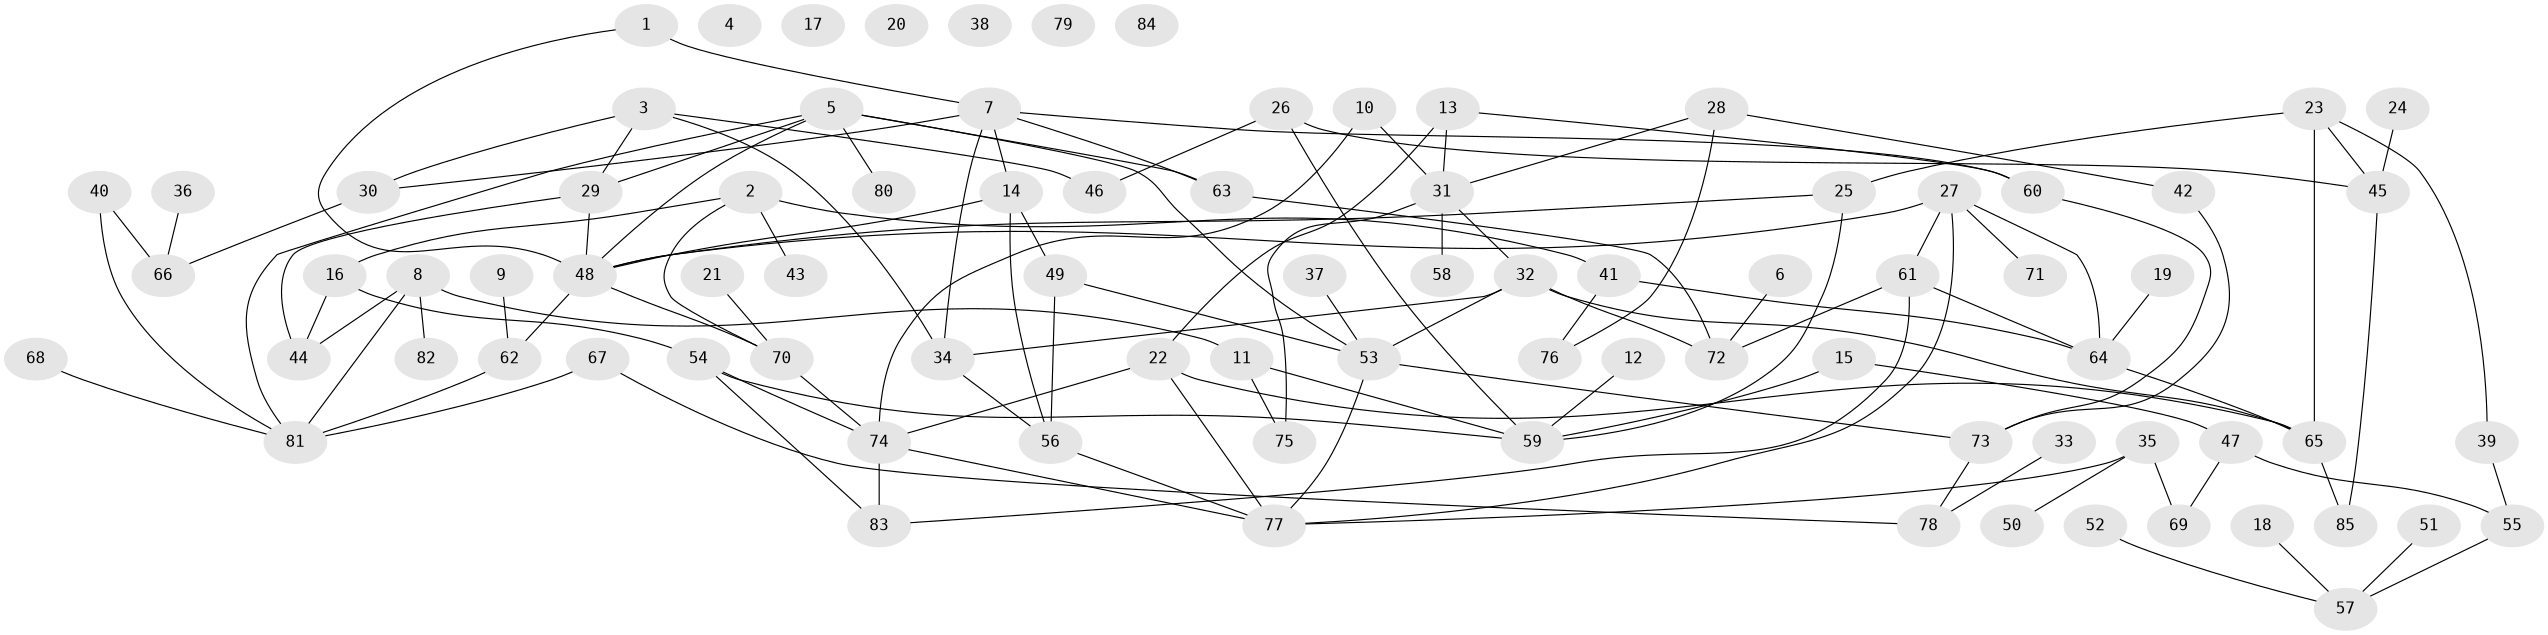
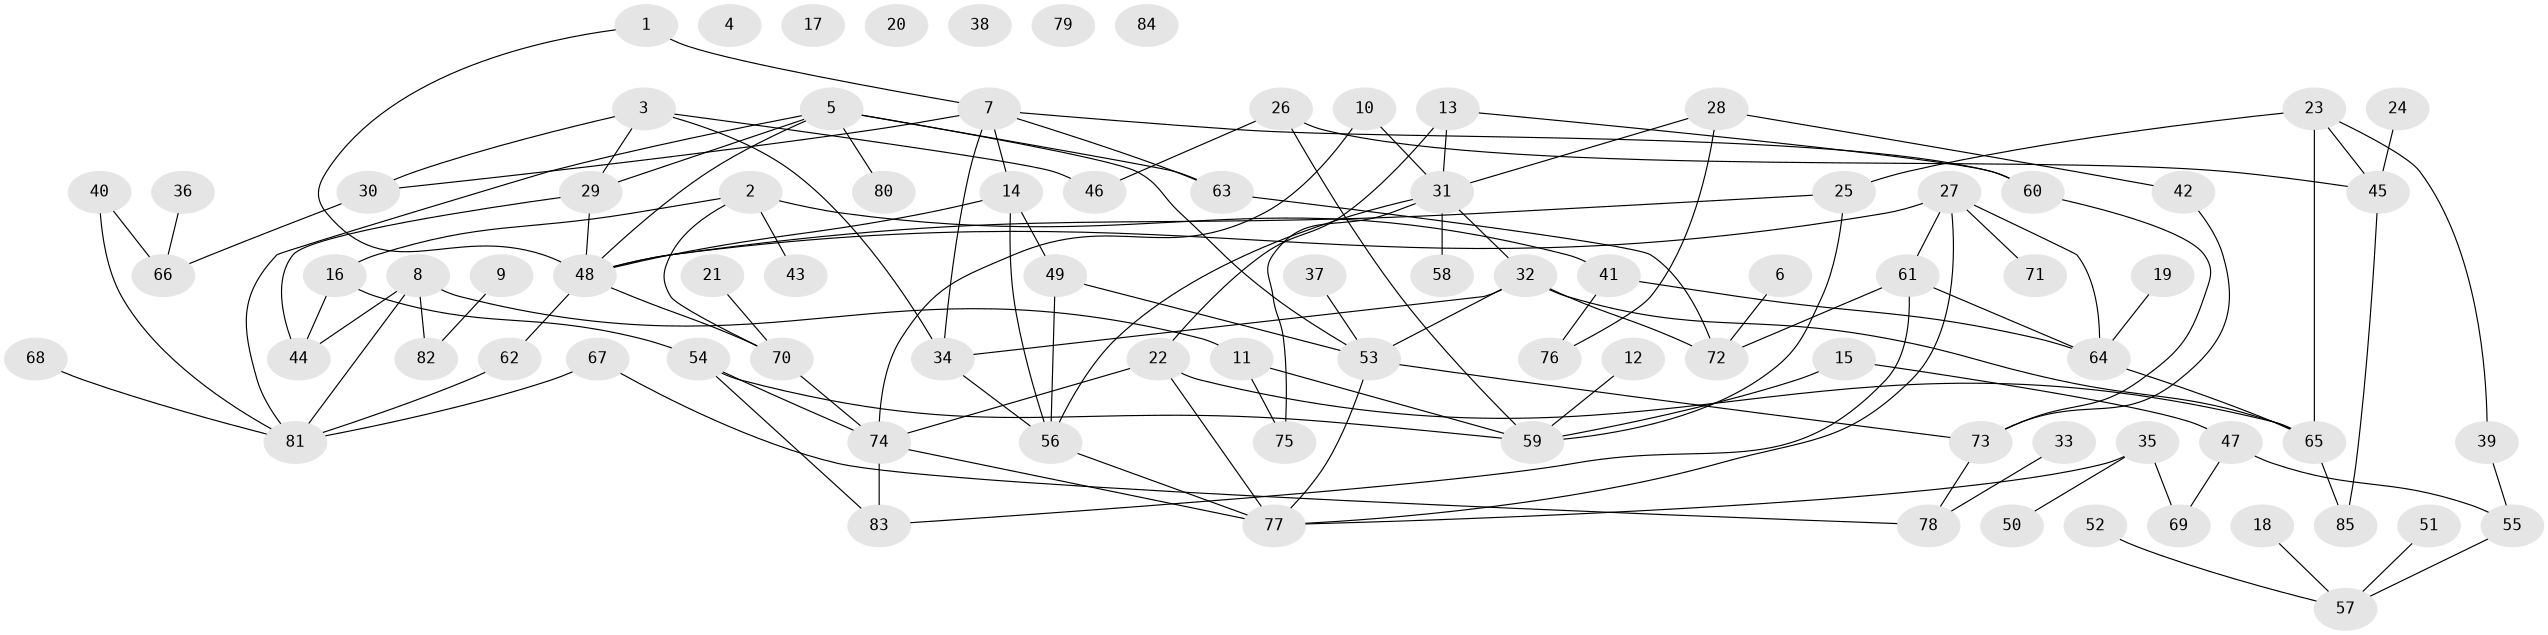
edge "31" -- "56": added
edge "9" -- "62": now "9" -- "82"
